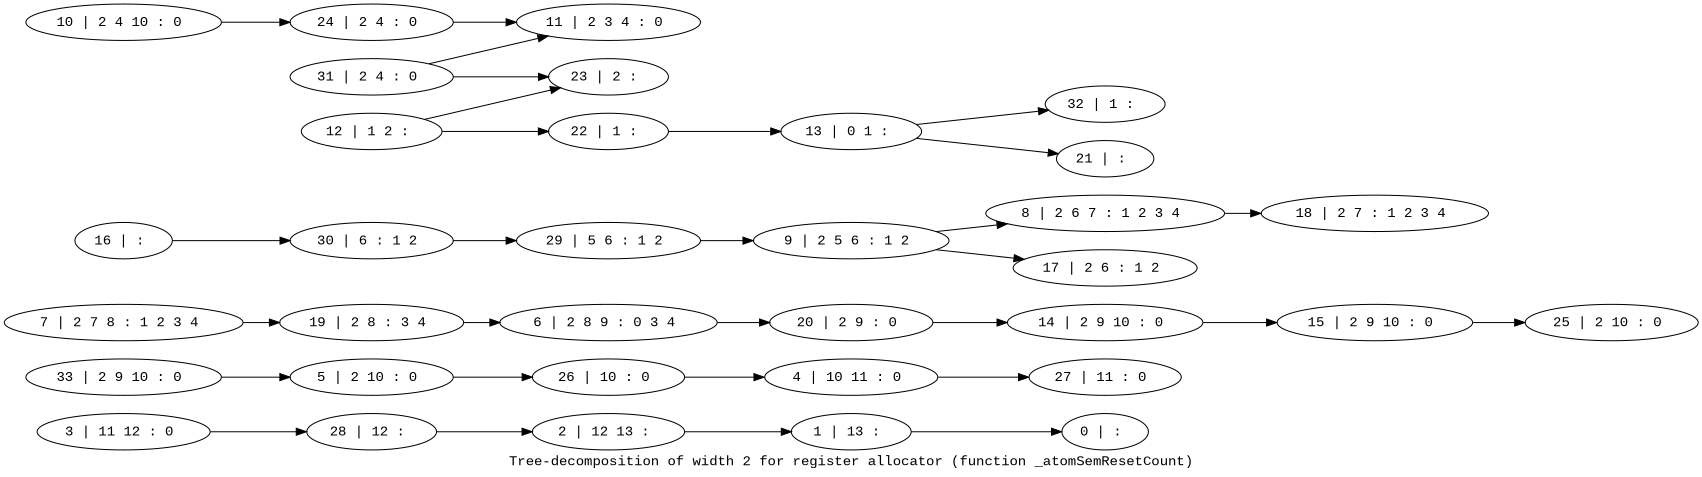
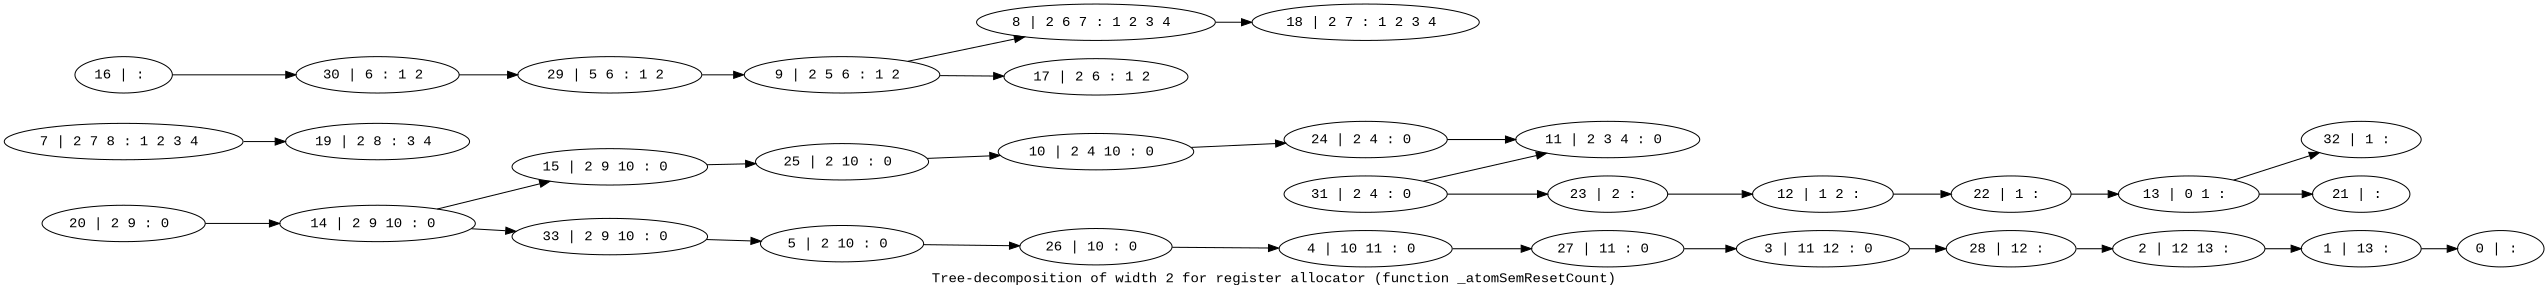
edge "12 | 1 2 :" -> "23 | 2 :": reversed
edge "25 | 2 10 : 0" -> "10 | 2 4 10 : 0": added
edge "14 | 2 9 10 : 0" -> "33 | 2 9 10 : 0": added
edge "27 | 11 : 0" -> "3 | 11 12 : 0": added
node "6 | 2 8 9 : 0 3 4": removed
